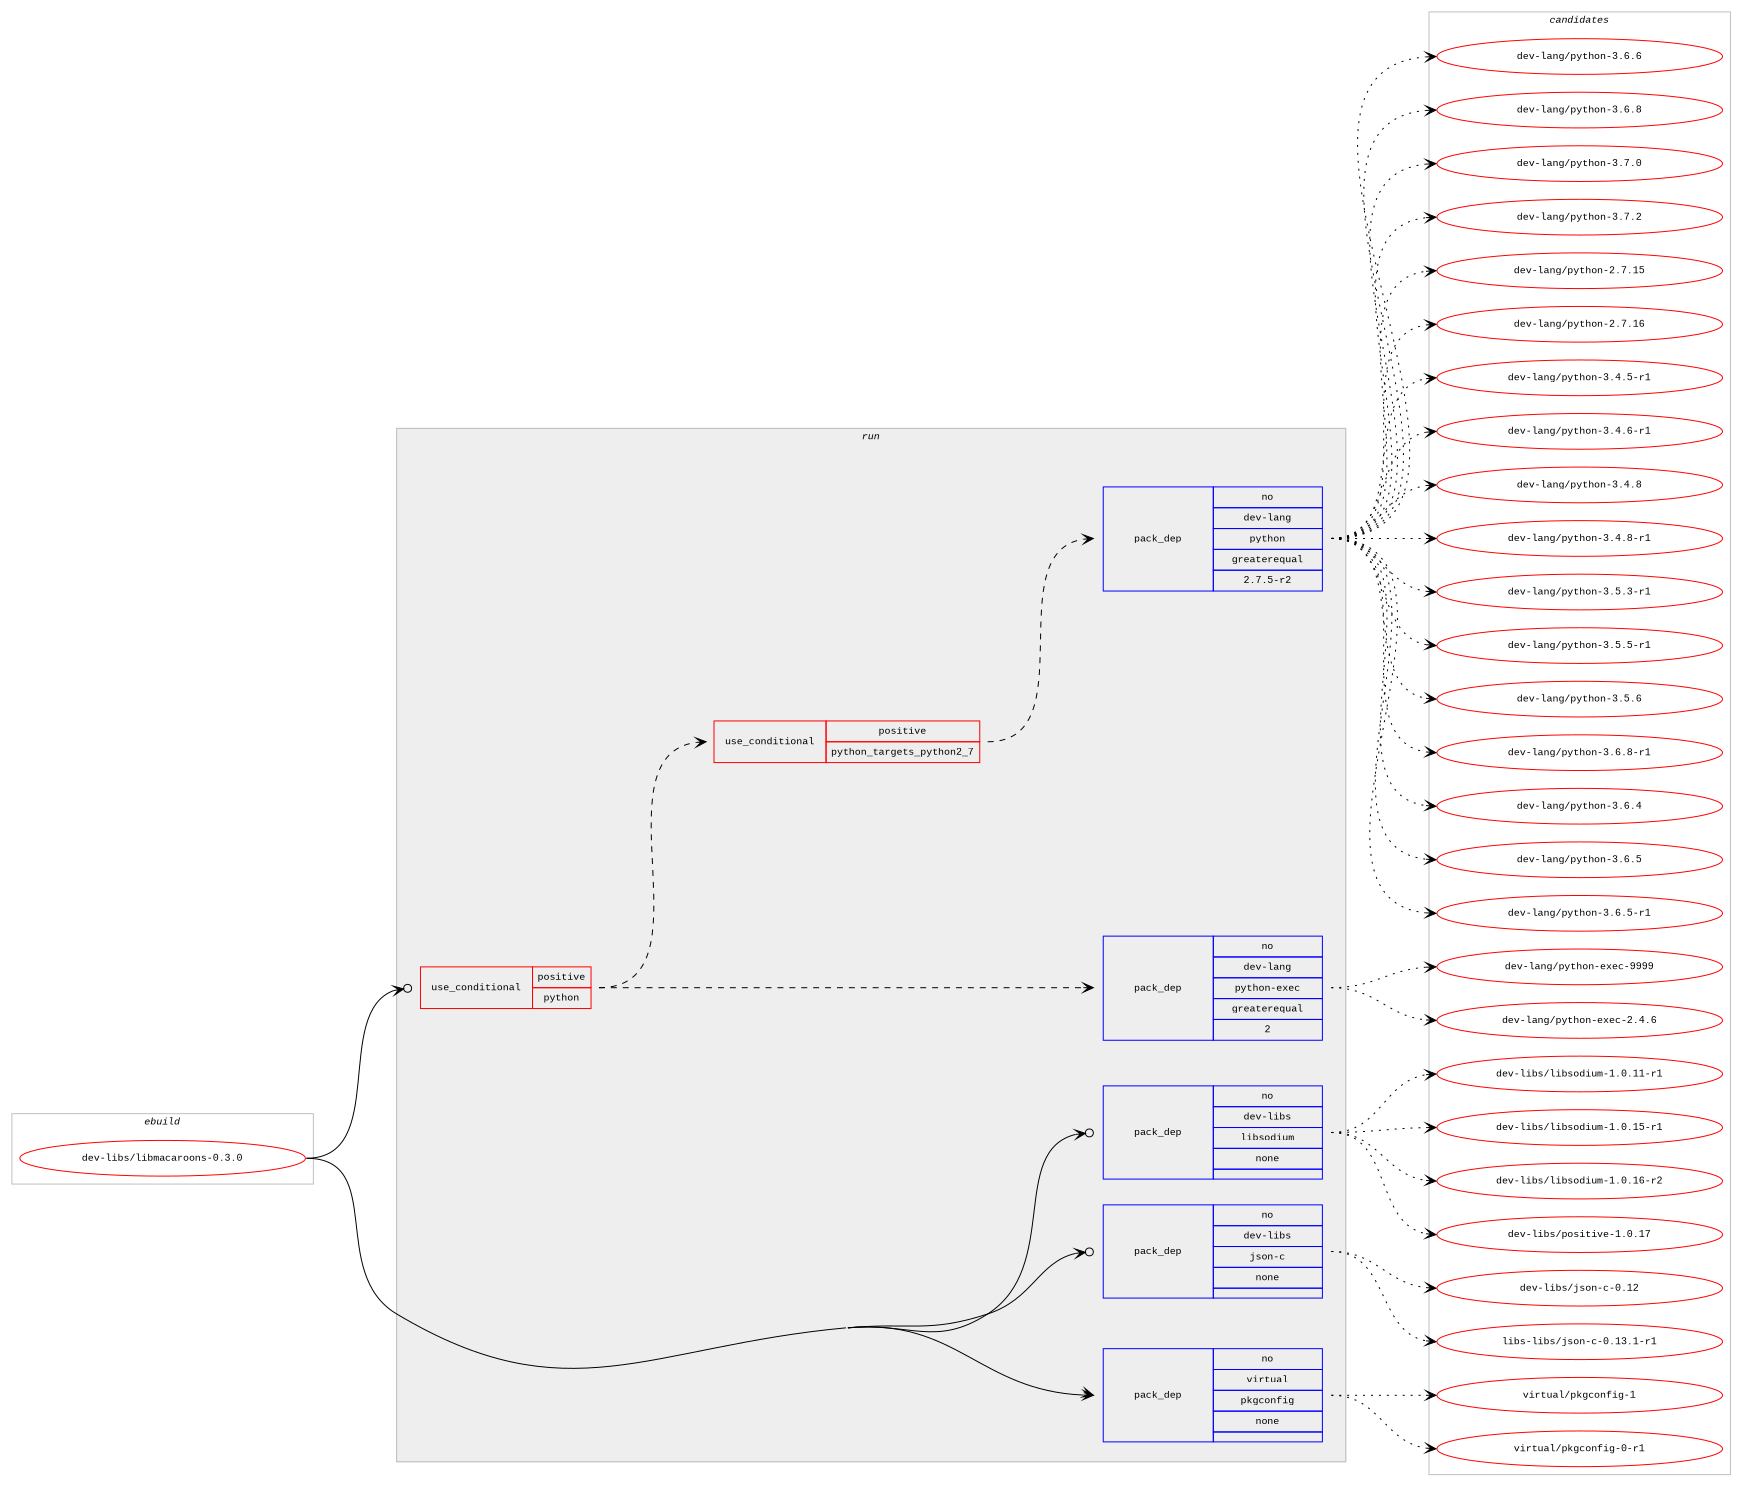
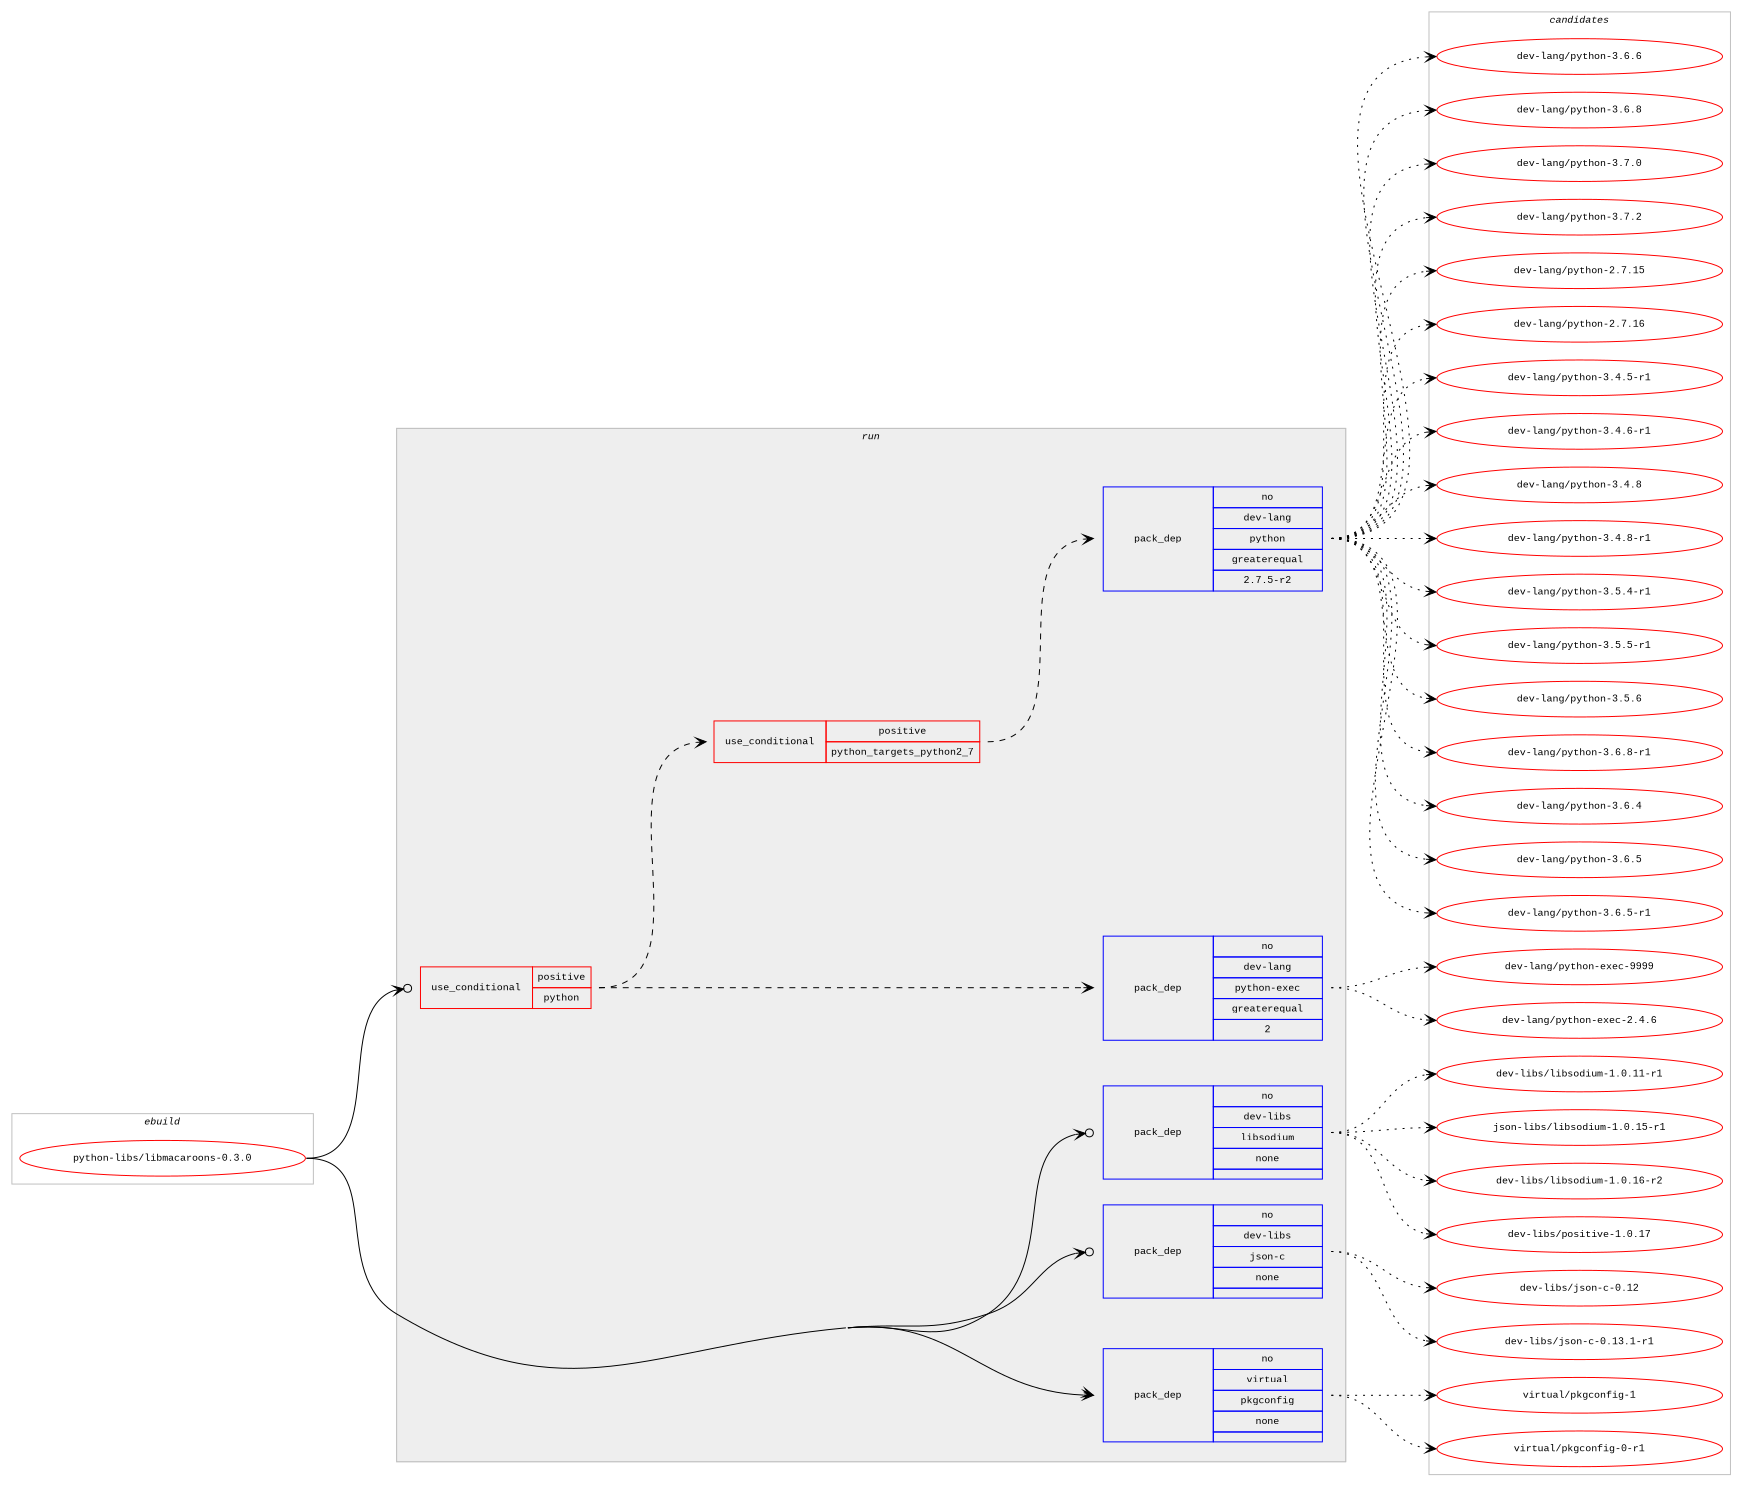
node "dev-lang/python-3.5.3-r1": label "dev-lang/python-3.5.3-r1" -> "dev-lang/python-3.5.4-r1"
node "dev-libs/libsodium-1.0.15-r1": label "dev-libs/libsodium-1.0.15-r1" -> "json-libs/libsodium-1.0.15-r1"
node "dev-libs/libmacaroons-0.3.0": label "dev-libs/libmacaroons-0.3.0" -> "python-libs/libmacaroons-0.3.0"
node "libs-libs/json-c-0.13.1-r1": label "libs-libs/json-c-0.13.1-r1" -> "dev-libs/json-c-0.13.1-r1"
